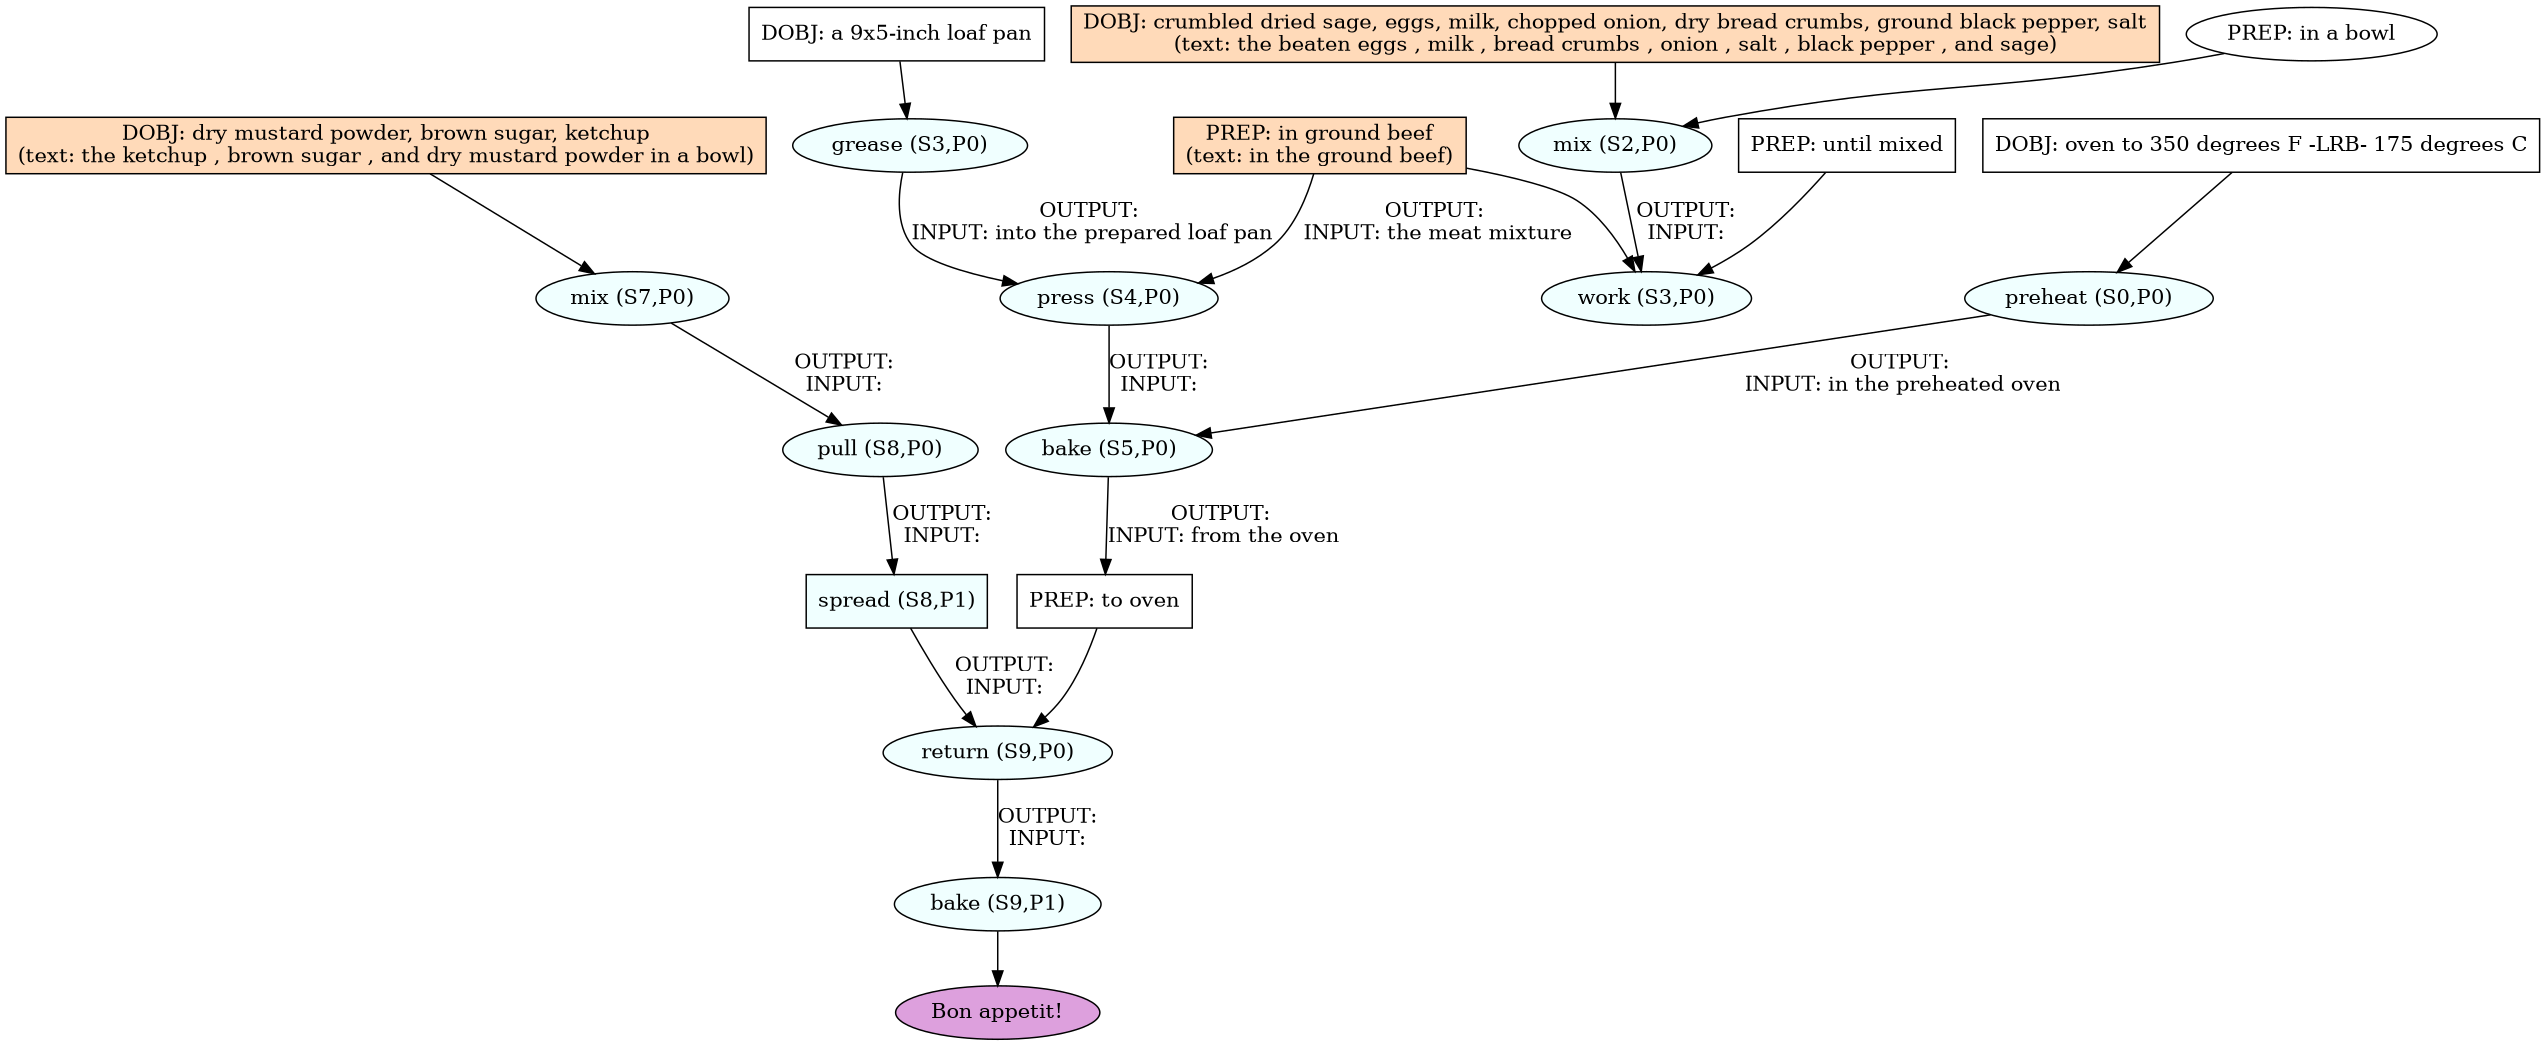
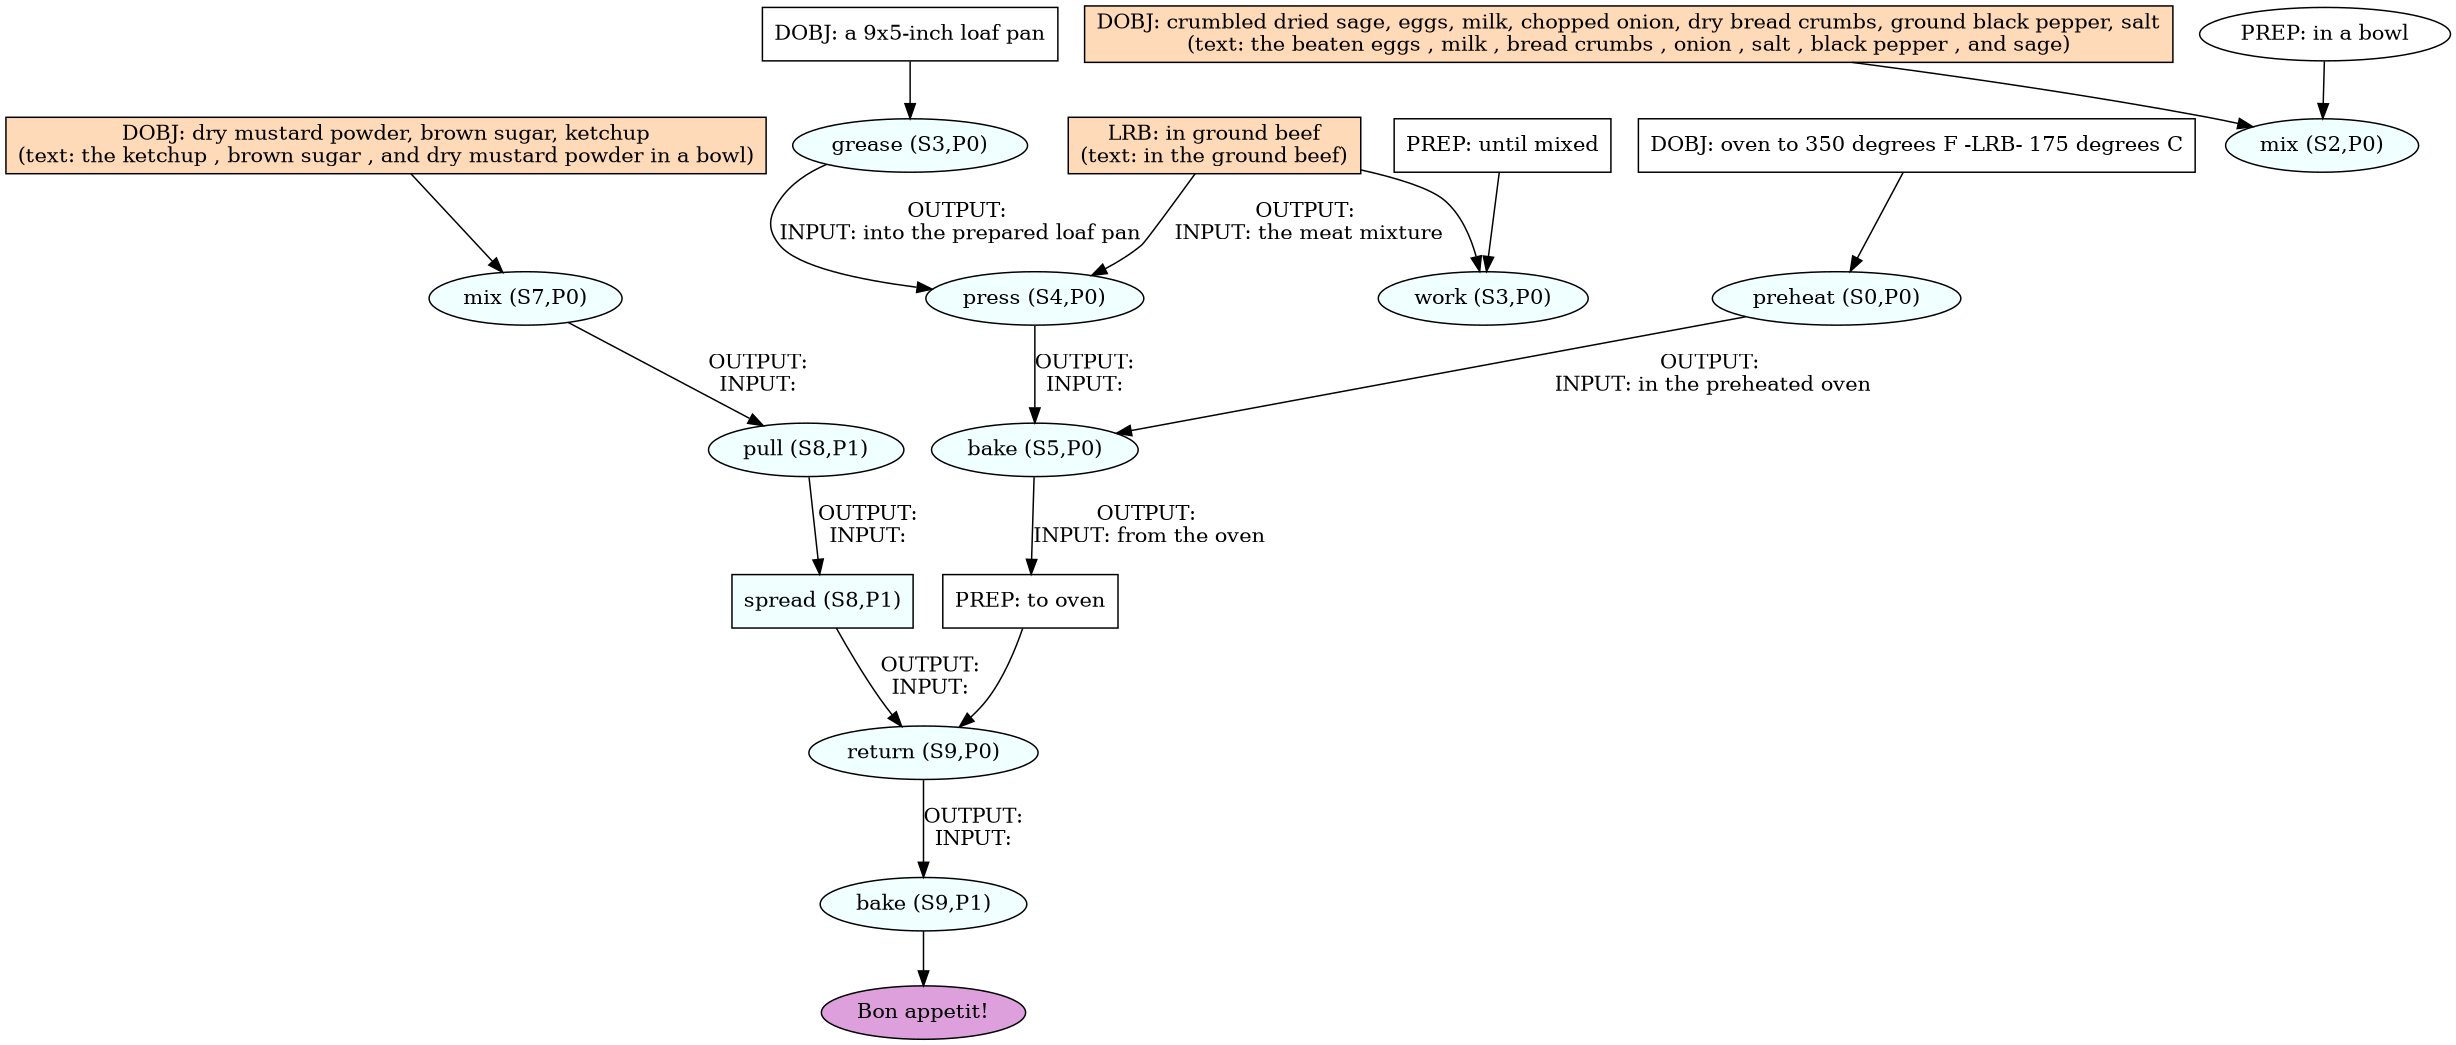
node "PREP: in ground beef (text: in the ground beef)": label "PREP: in ground beef (text: in the ground beef)" -> "LRB: in ground beef (text: in the ground beef)"
edge "mix (S2,P0)" -> "work (S3,P0)": removed, label "OUTPUT: INPUT:"
node "pull (S8,P0)": label "pull (S8,P0)" -> "pull (S8,P1)"
